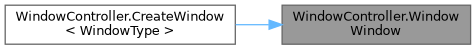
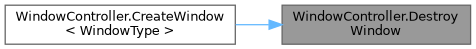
node "WindowController.Window Window": label "WindowController.Window Window" -> "WindowController.Destroy Window"
